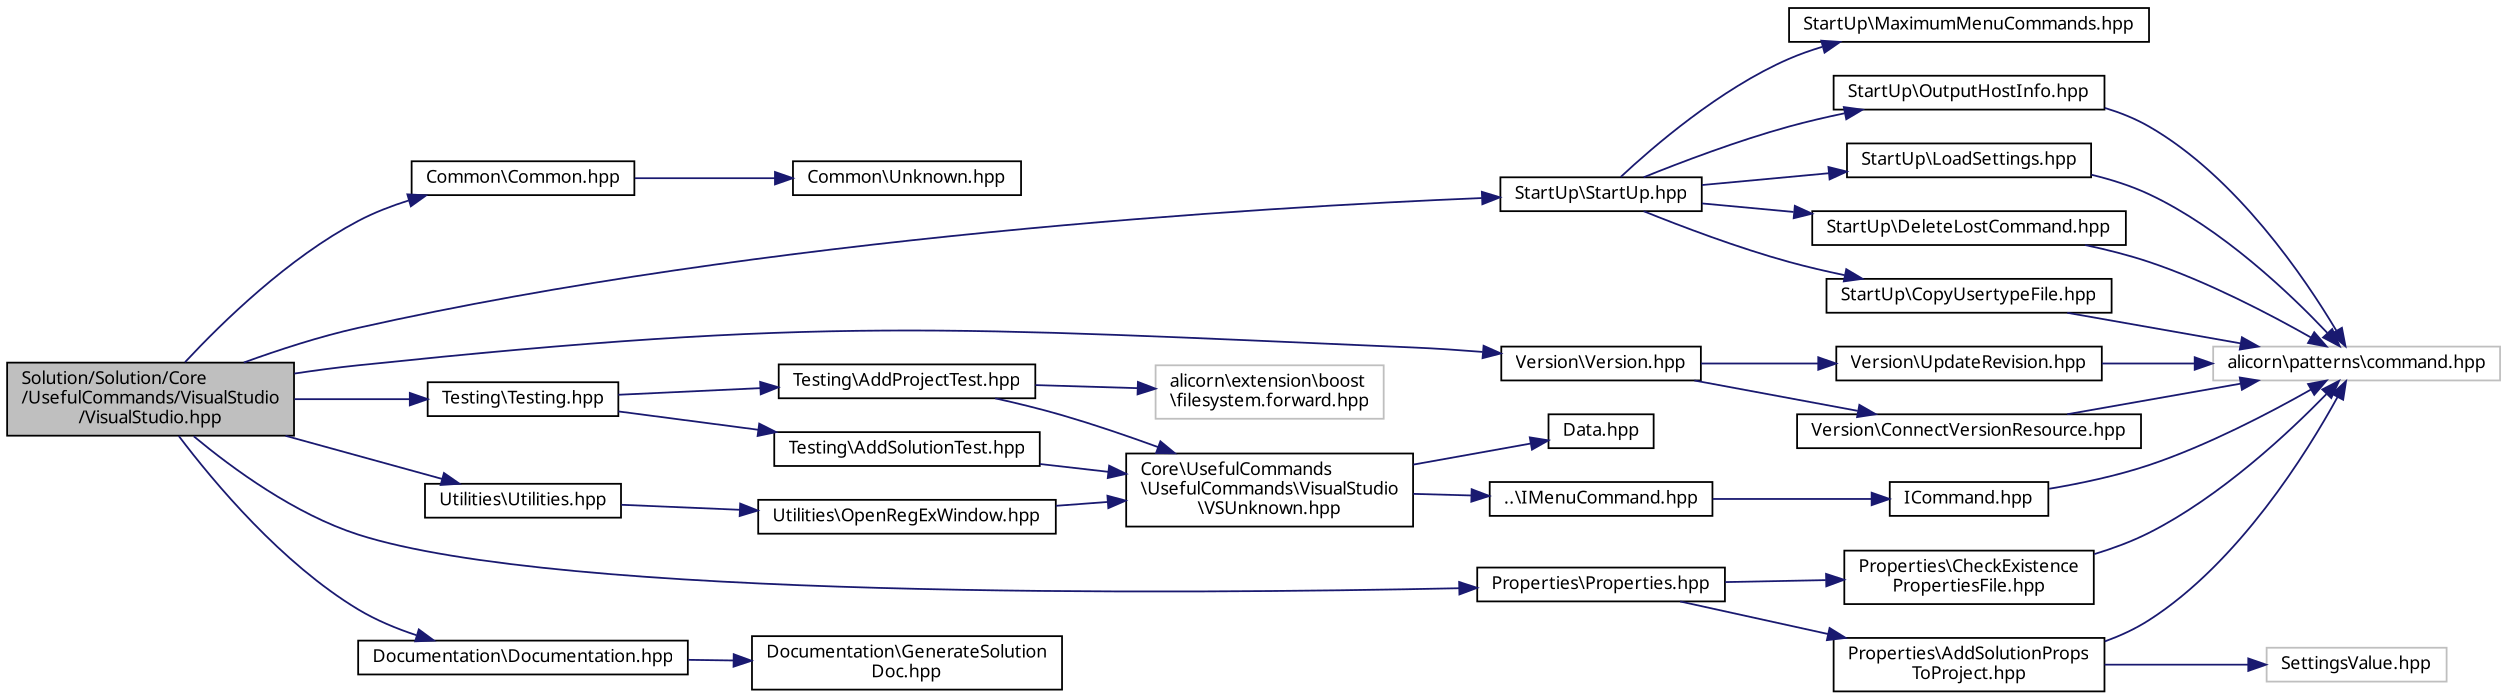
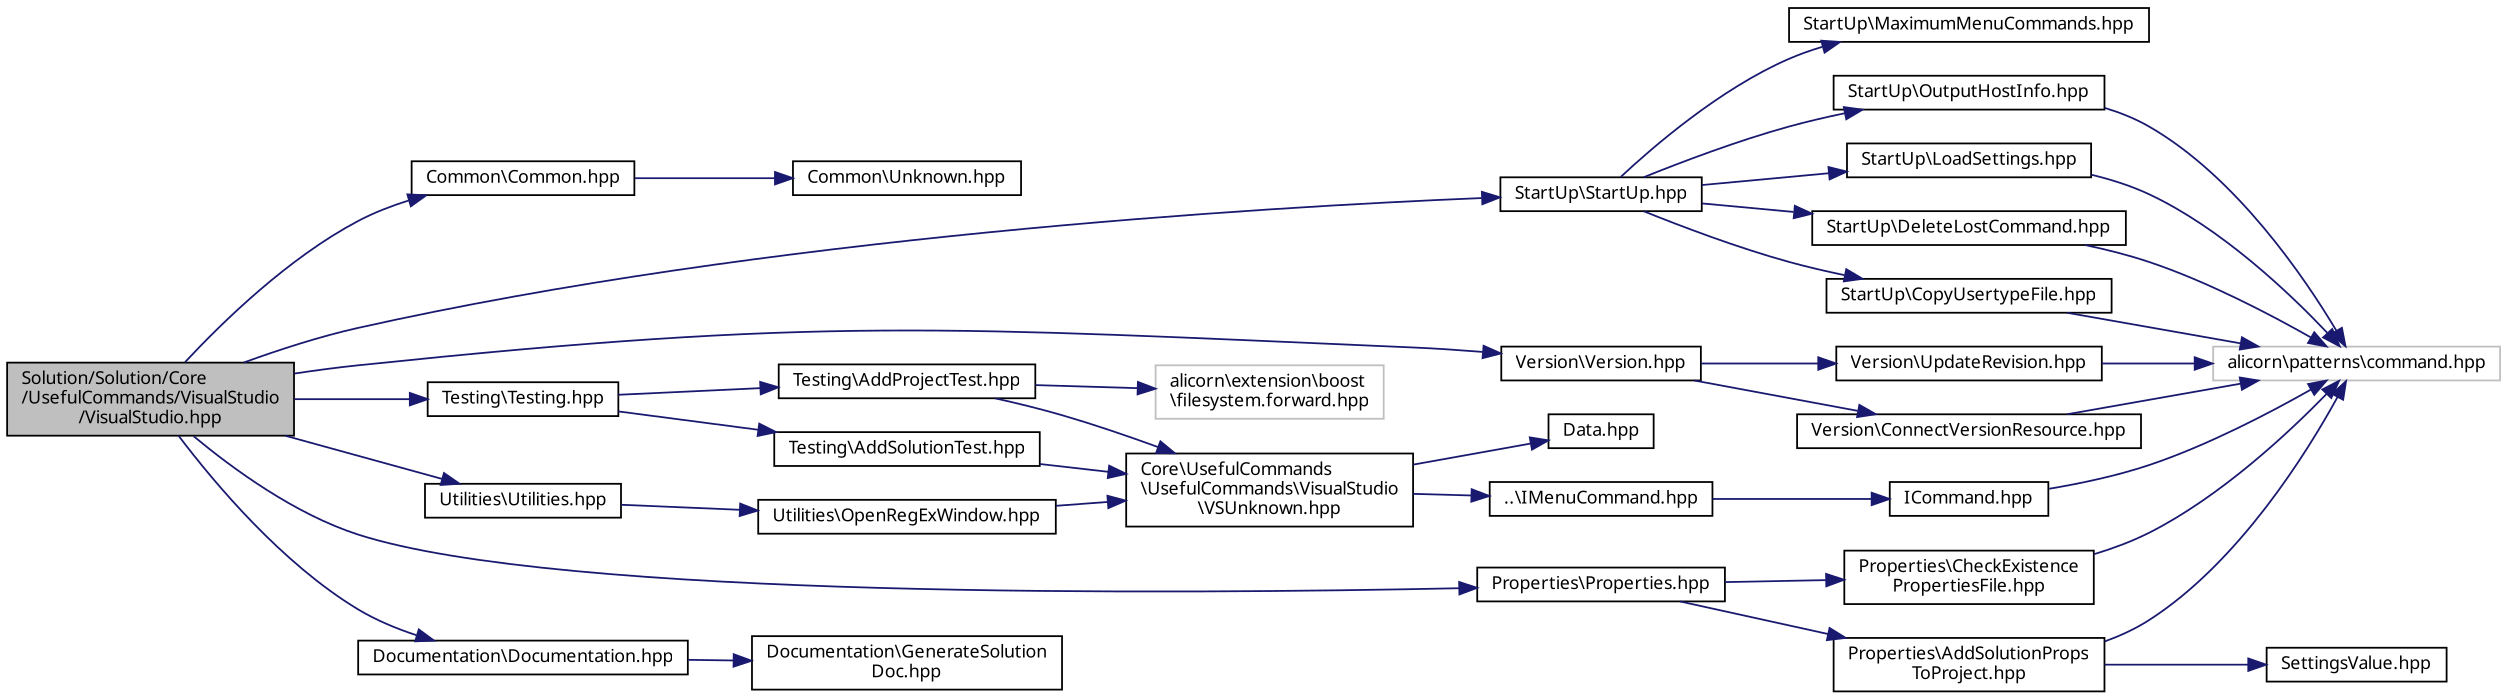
node "SettingsValue.hpp": color grey75 -> black
